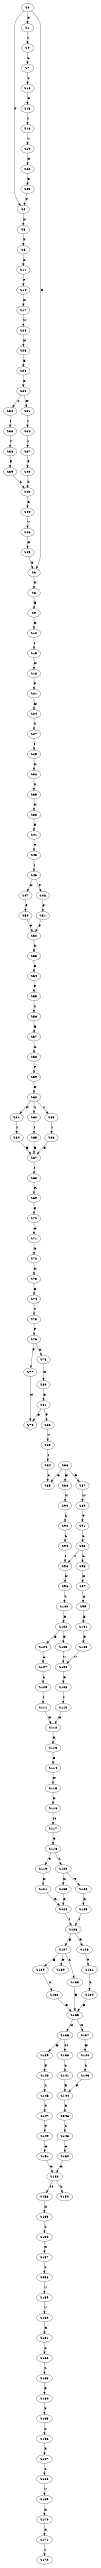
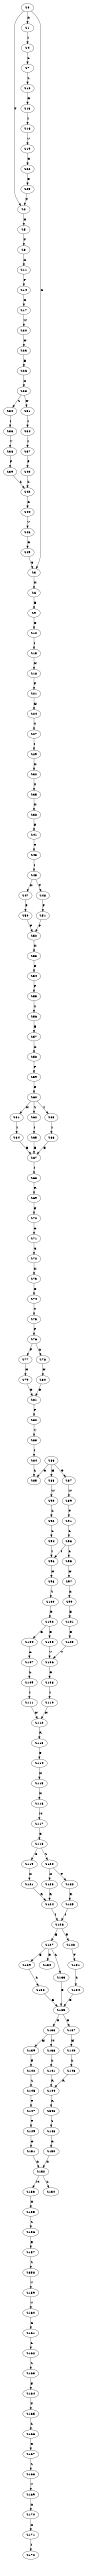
edge "S81" -> "S79": reversed
